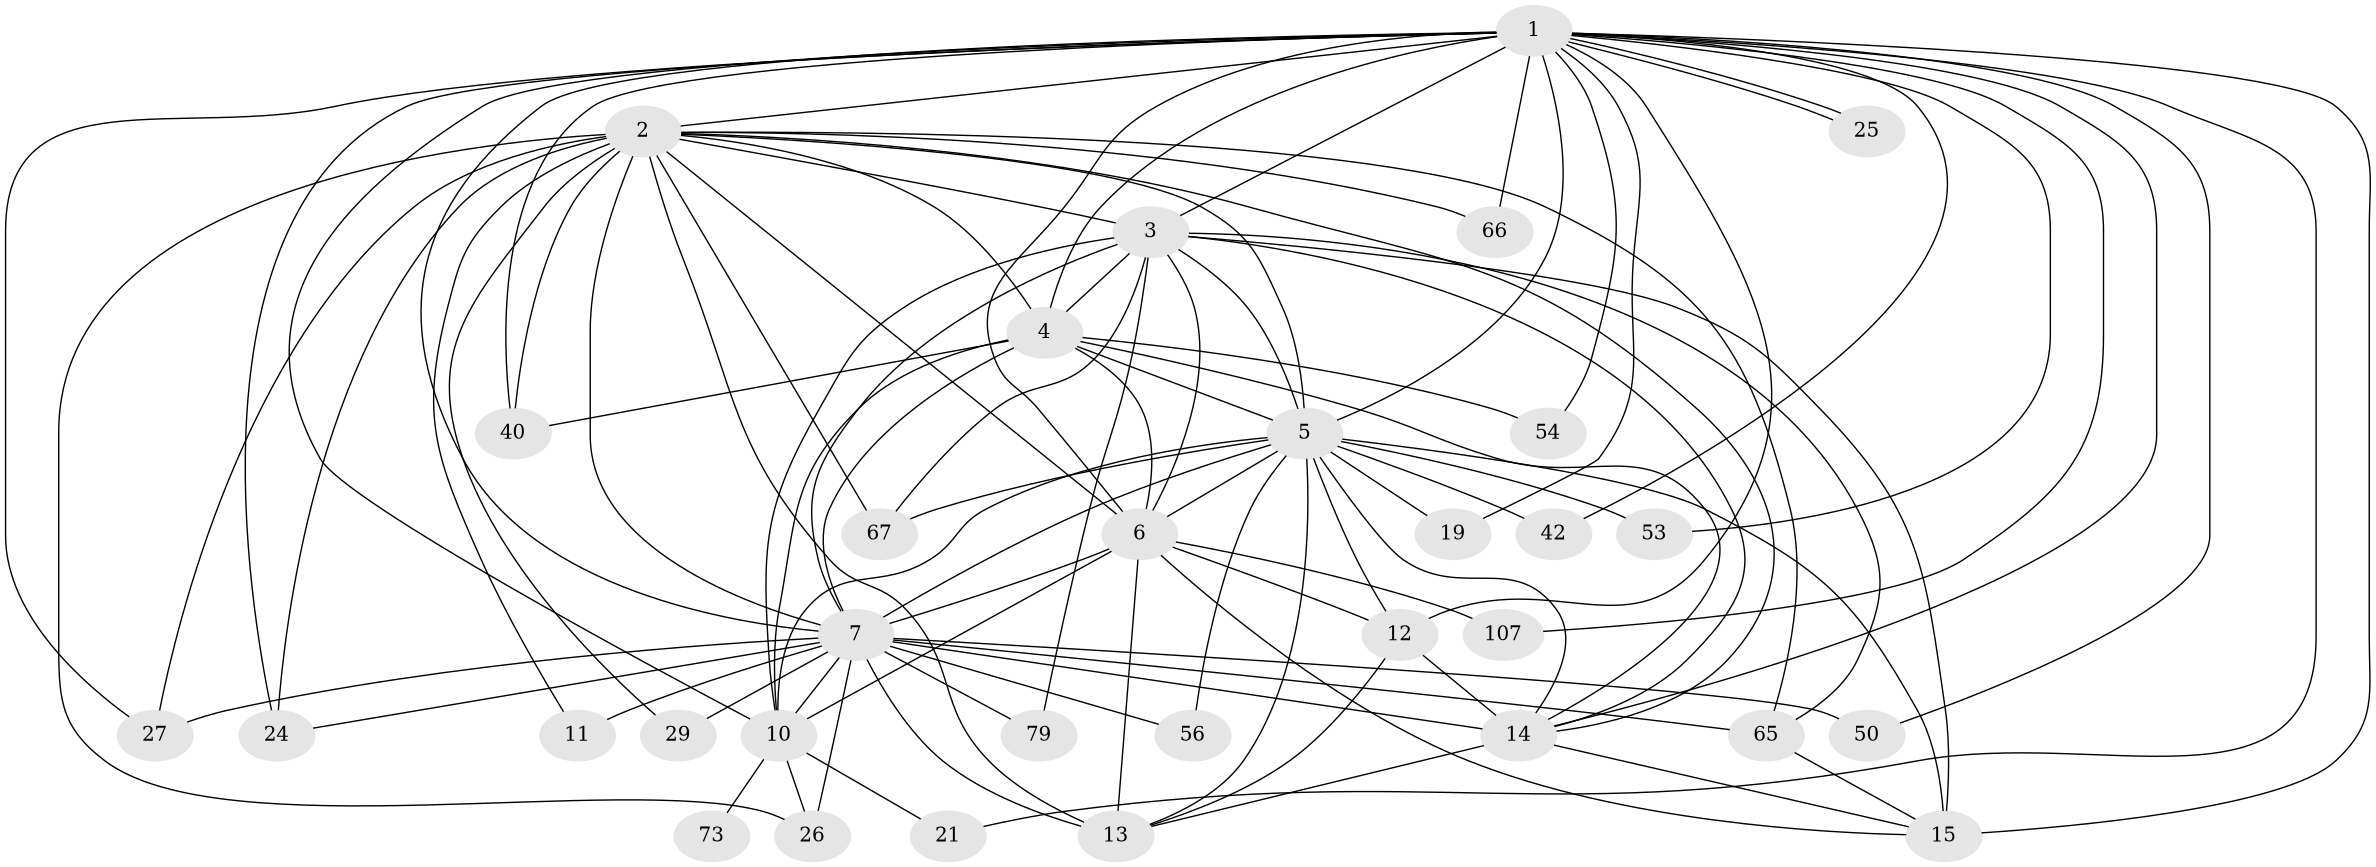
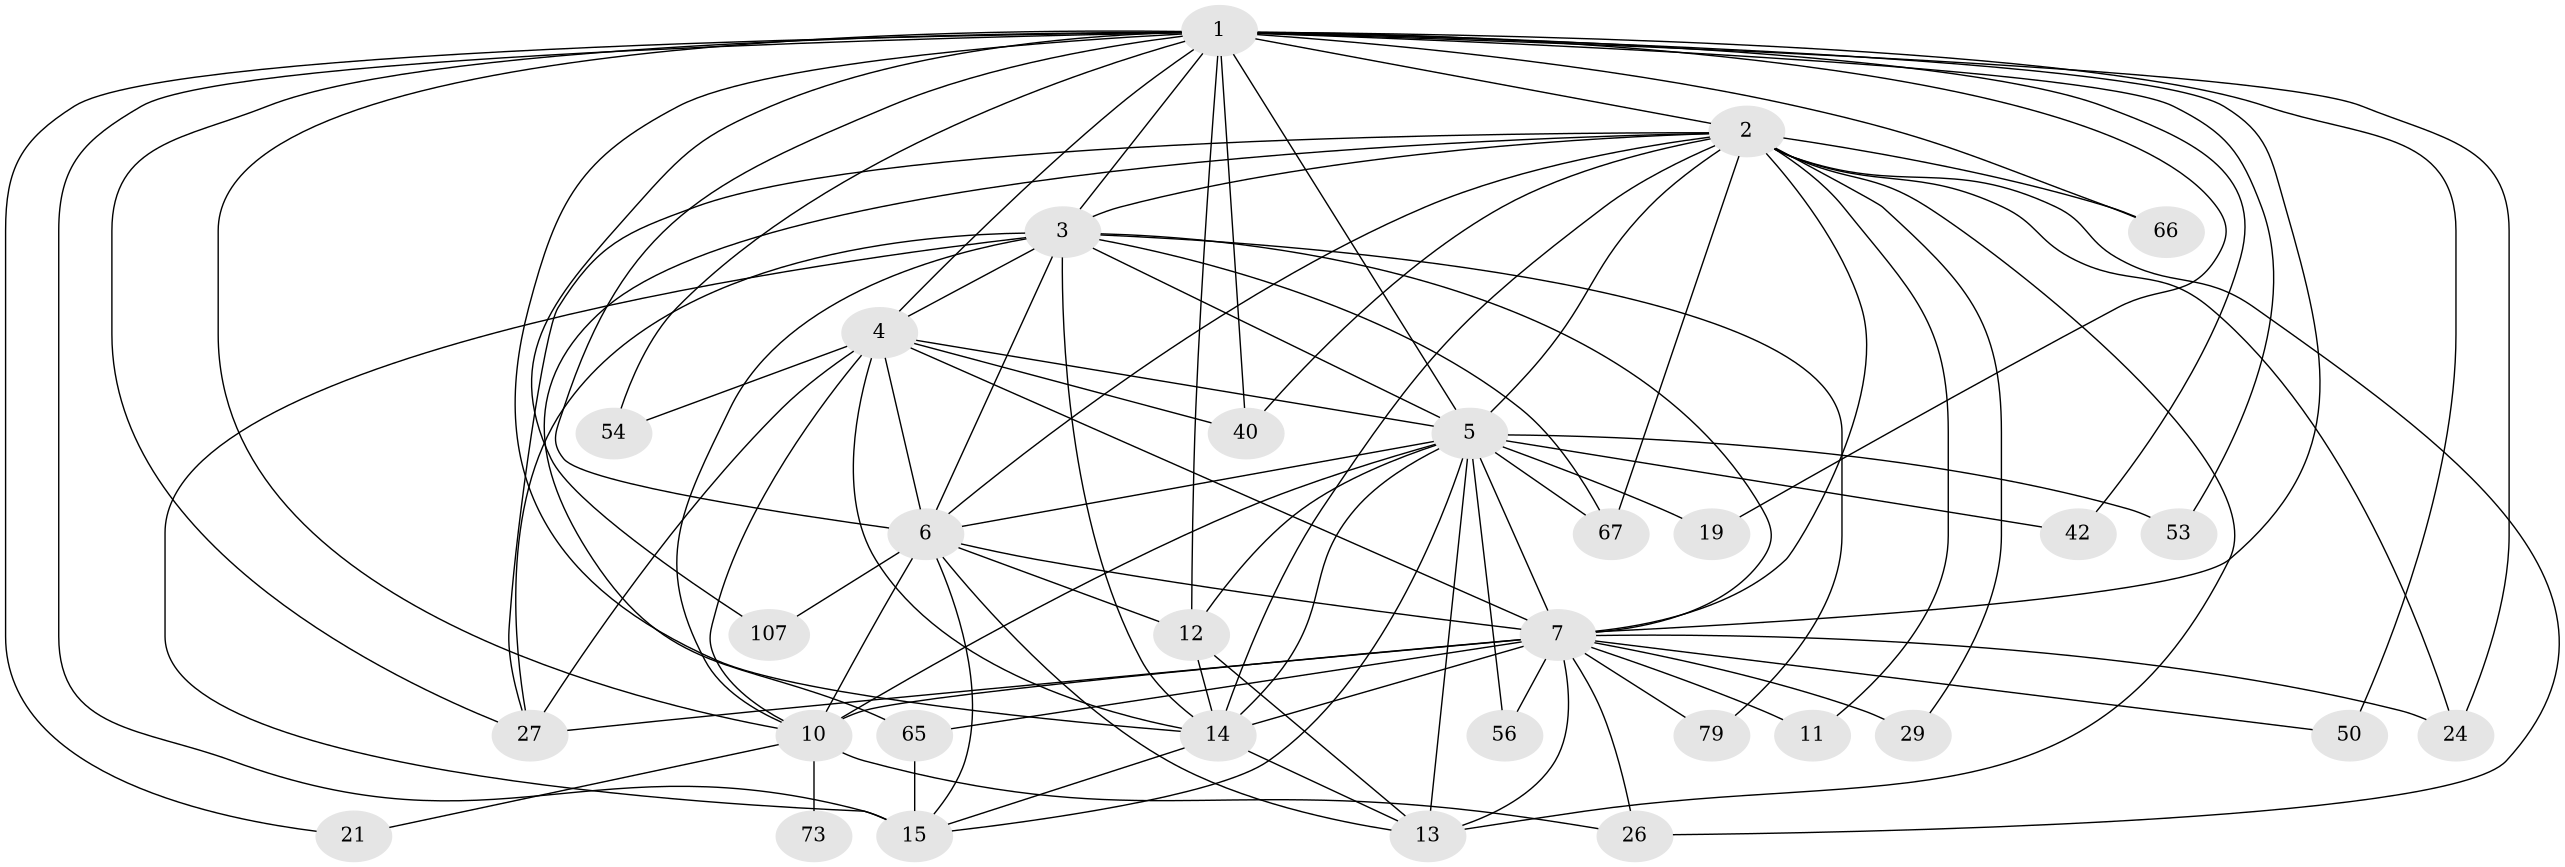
node "25": removed
edge "2" -- "4": now "27" -- "4"
edge "3" -- "65": now "3" -- "27"
